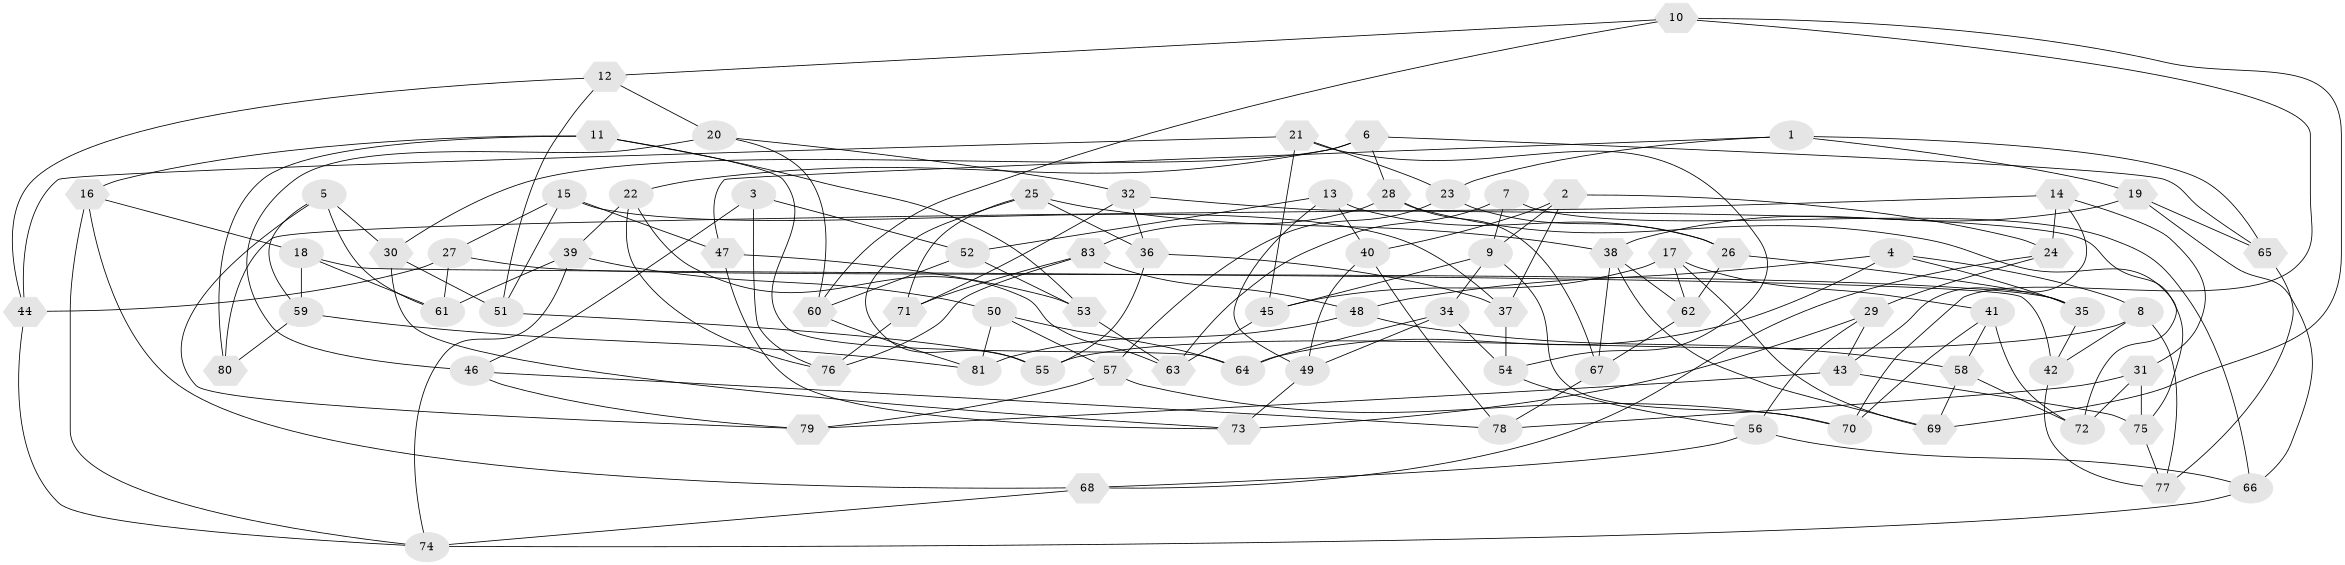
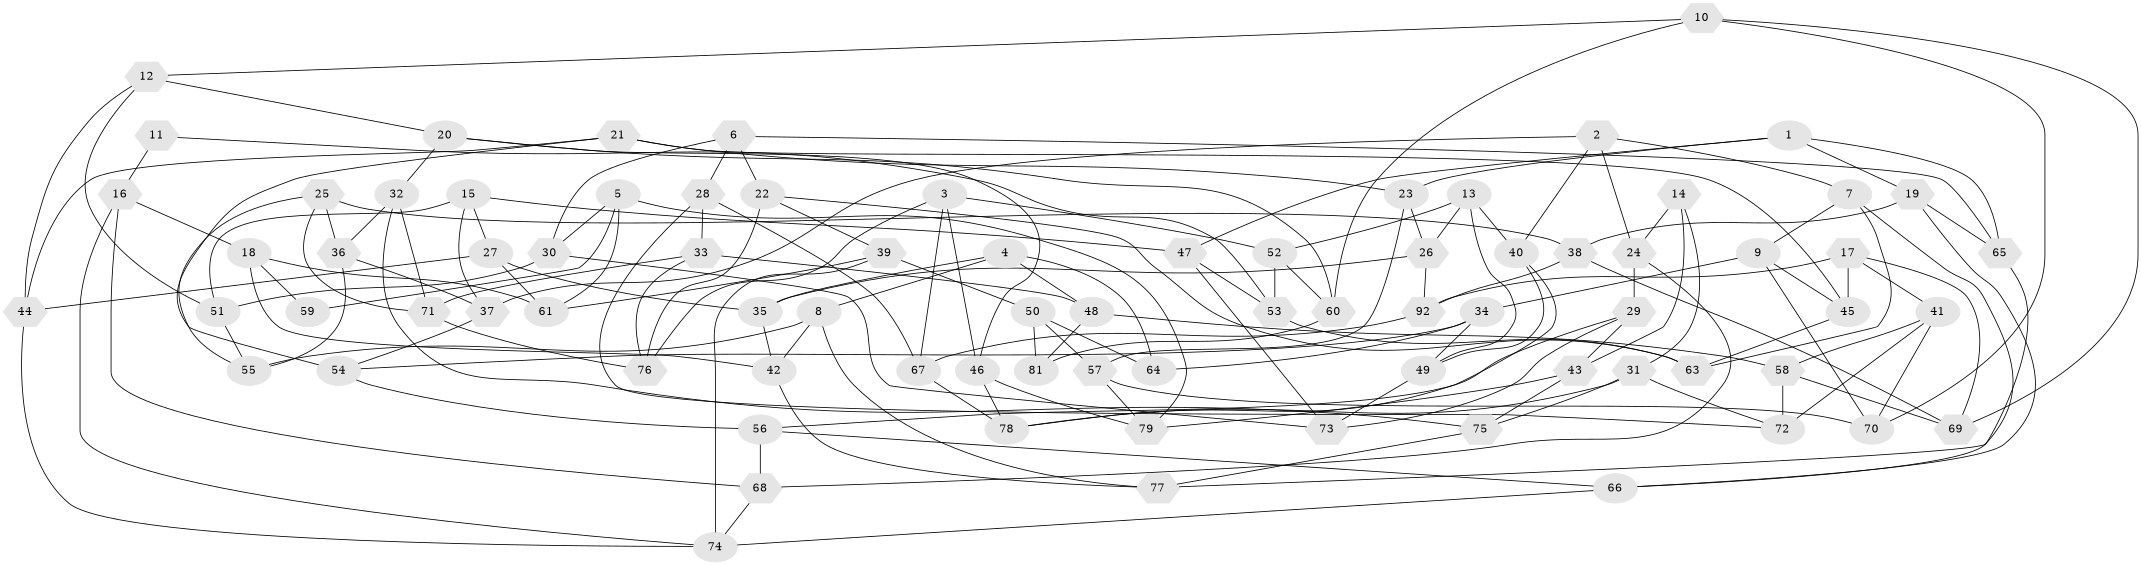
edge "2" -- "9": now "2" -- "7"
node "83": label "83" -> "33"
edge "38" -- "67": now "3" -- "67"
node "62": label "62" -> "92"
edge "59" -- "81": removed
edge "11" -- "64": removed
node "80": removed
